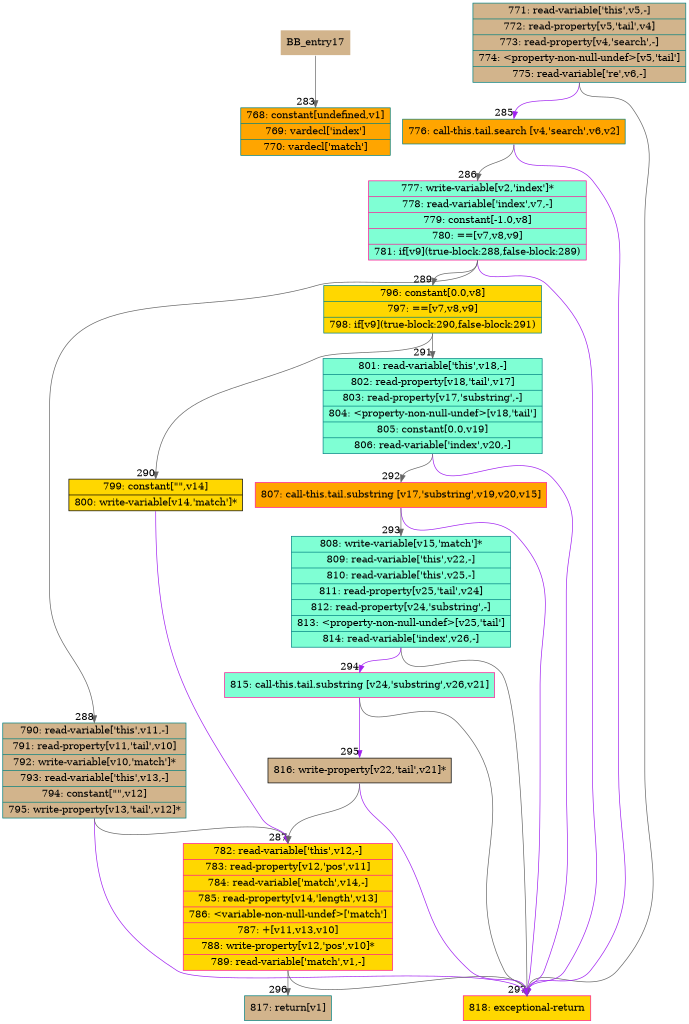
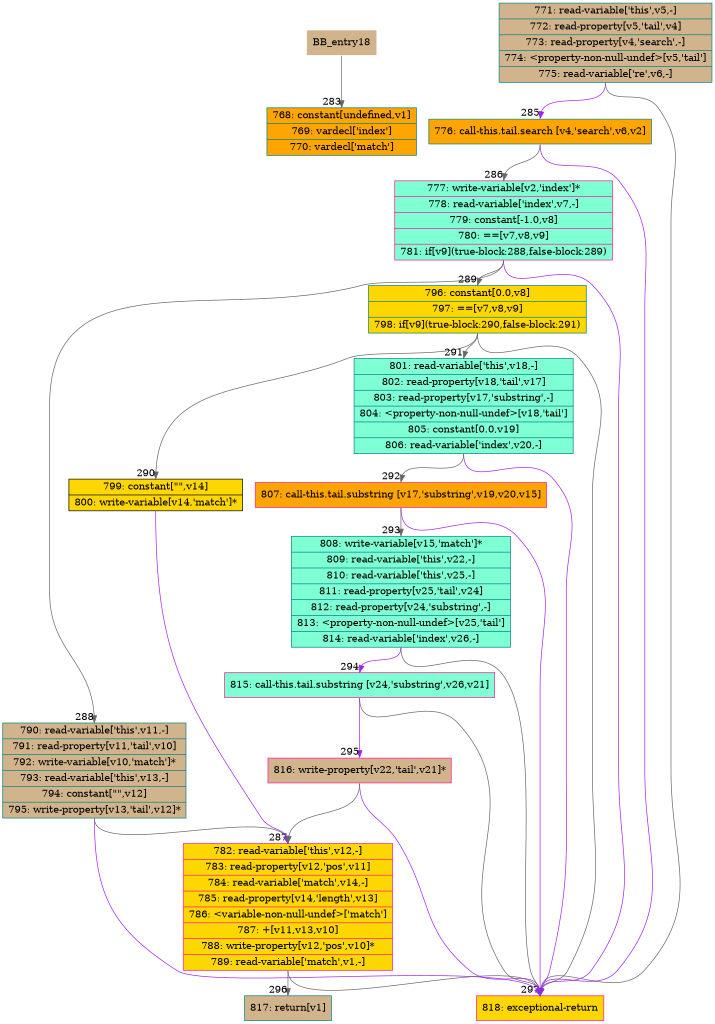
node "BB_entry17": label "BB_entry17" -> "BB_entry18"
edge "796: constant[0.0,v8]" -> "818: exceptional-return": added
node "816: write-property[v22,'tail',v21]*": color black -> deeppink
